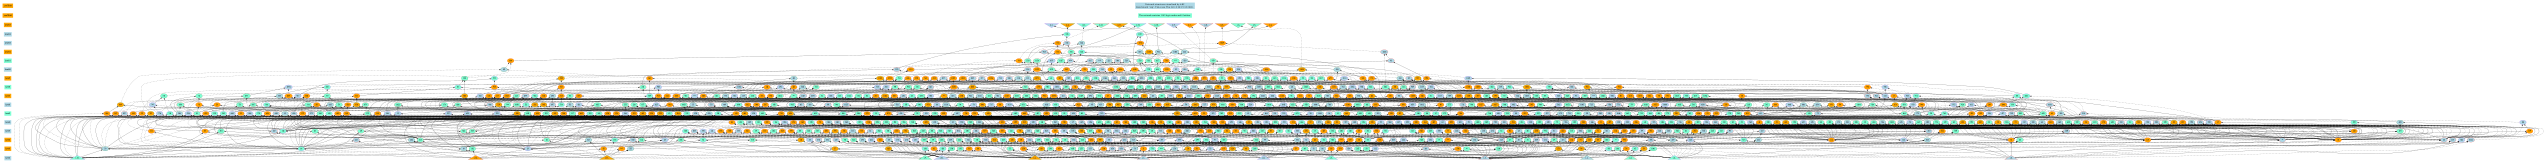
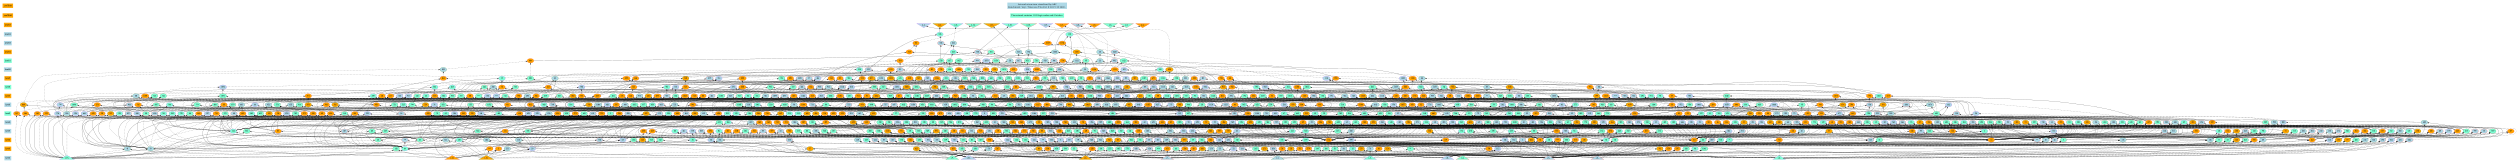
node "110": added
